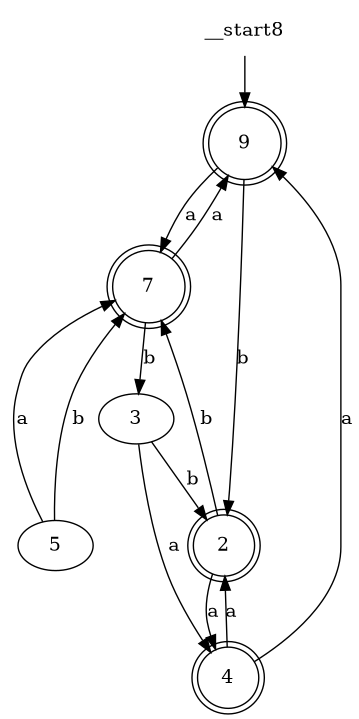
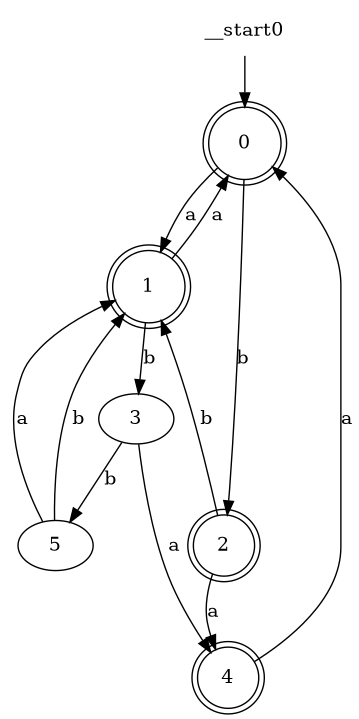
node "__start8": label "__start8" -> "__start0"
node "9": label "9" -> "0"
node "7": label "7" -> "1"
edge "3" -> "2": now "3" -> "5"
edge "4" -> "2": removed, label "a"
